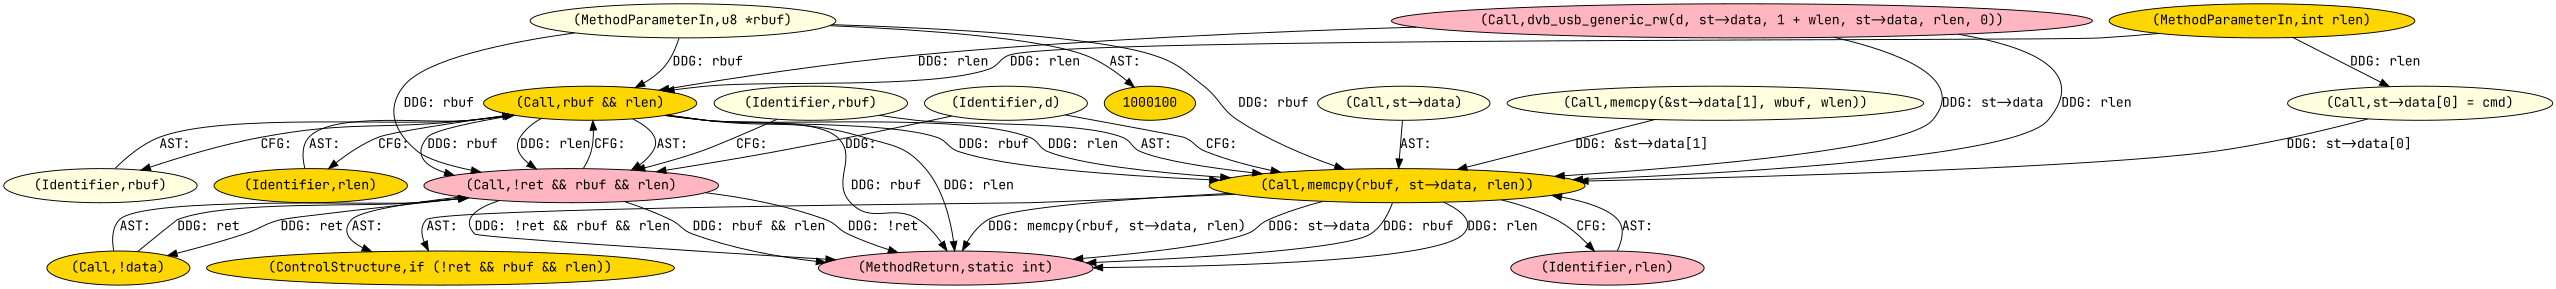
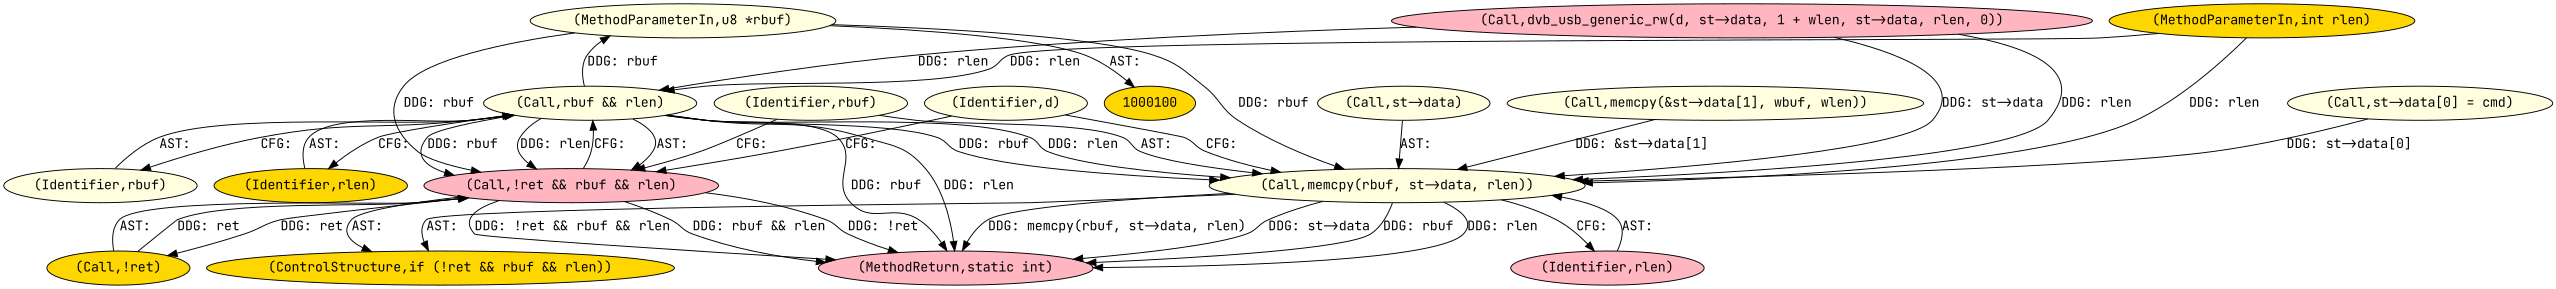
edge "(MethodParameterIn,int rlen)" -> "(Call,st->data[0] = cmd)": now "(MethodParameterIn,int rlen)" -> "(Call,memcpy(rbuf, st->data, rlen))"
edge "(MethodParameterIn,u8 *rbuf)" -> "(Call,rbuf && rlen)": reversed
node "(Call,rbuf && rlen)": fillcolor gold -> lightyellow
edge "(Identifier,d)" -> "(Call,!ret && rbuf && rlen)": label "DDG: " -> "CFG: "
node "(Call,memcpy(rbuf, st->data, rlen))": fillcolor gold -> lightyellow
node "(Call,!data)": label "(Call,!data)" -> "(Call,!ret)"
